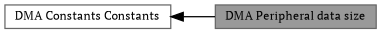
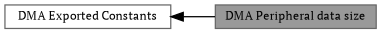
node "DMA Constants Constants": label "DMA Constants Constants" -> "DMA Exported Constants"
